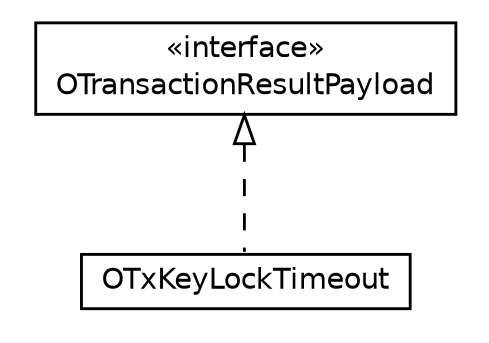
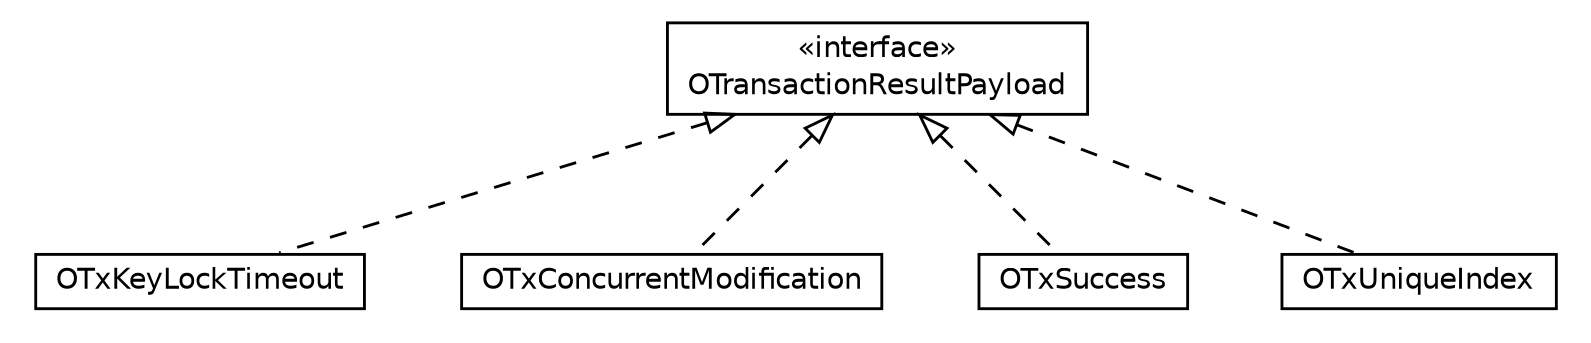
node "OTxConcurrentModification": added
node "OTxSuccess": added
node "OTxUniqueIndex": added
